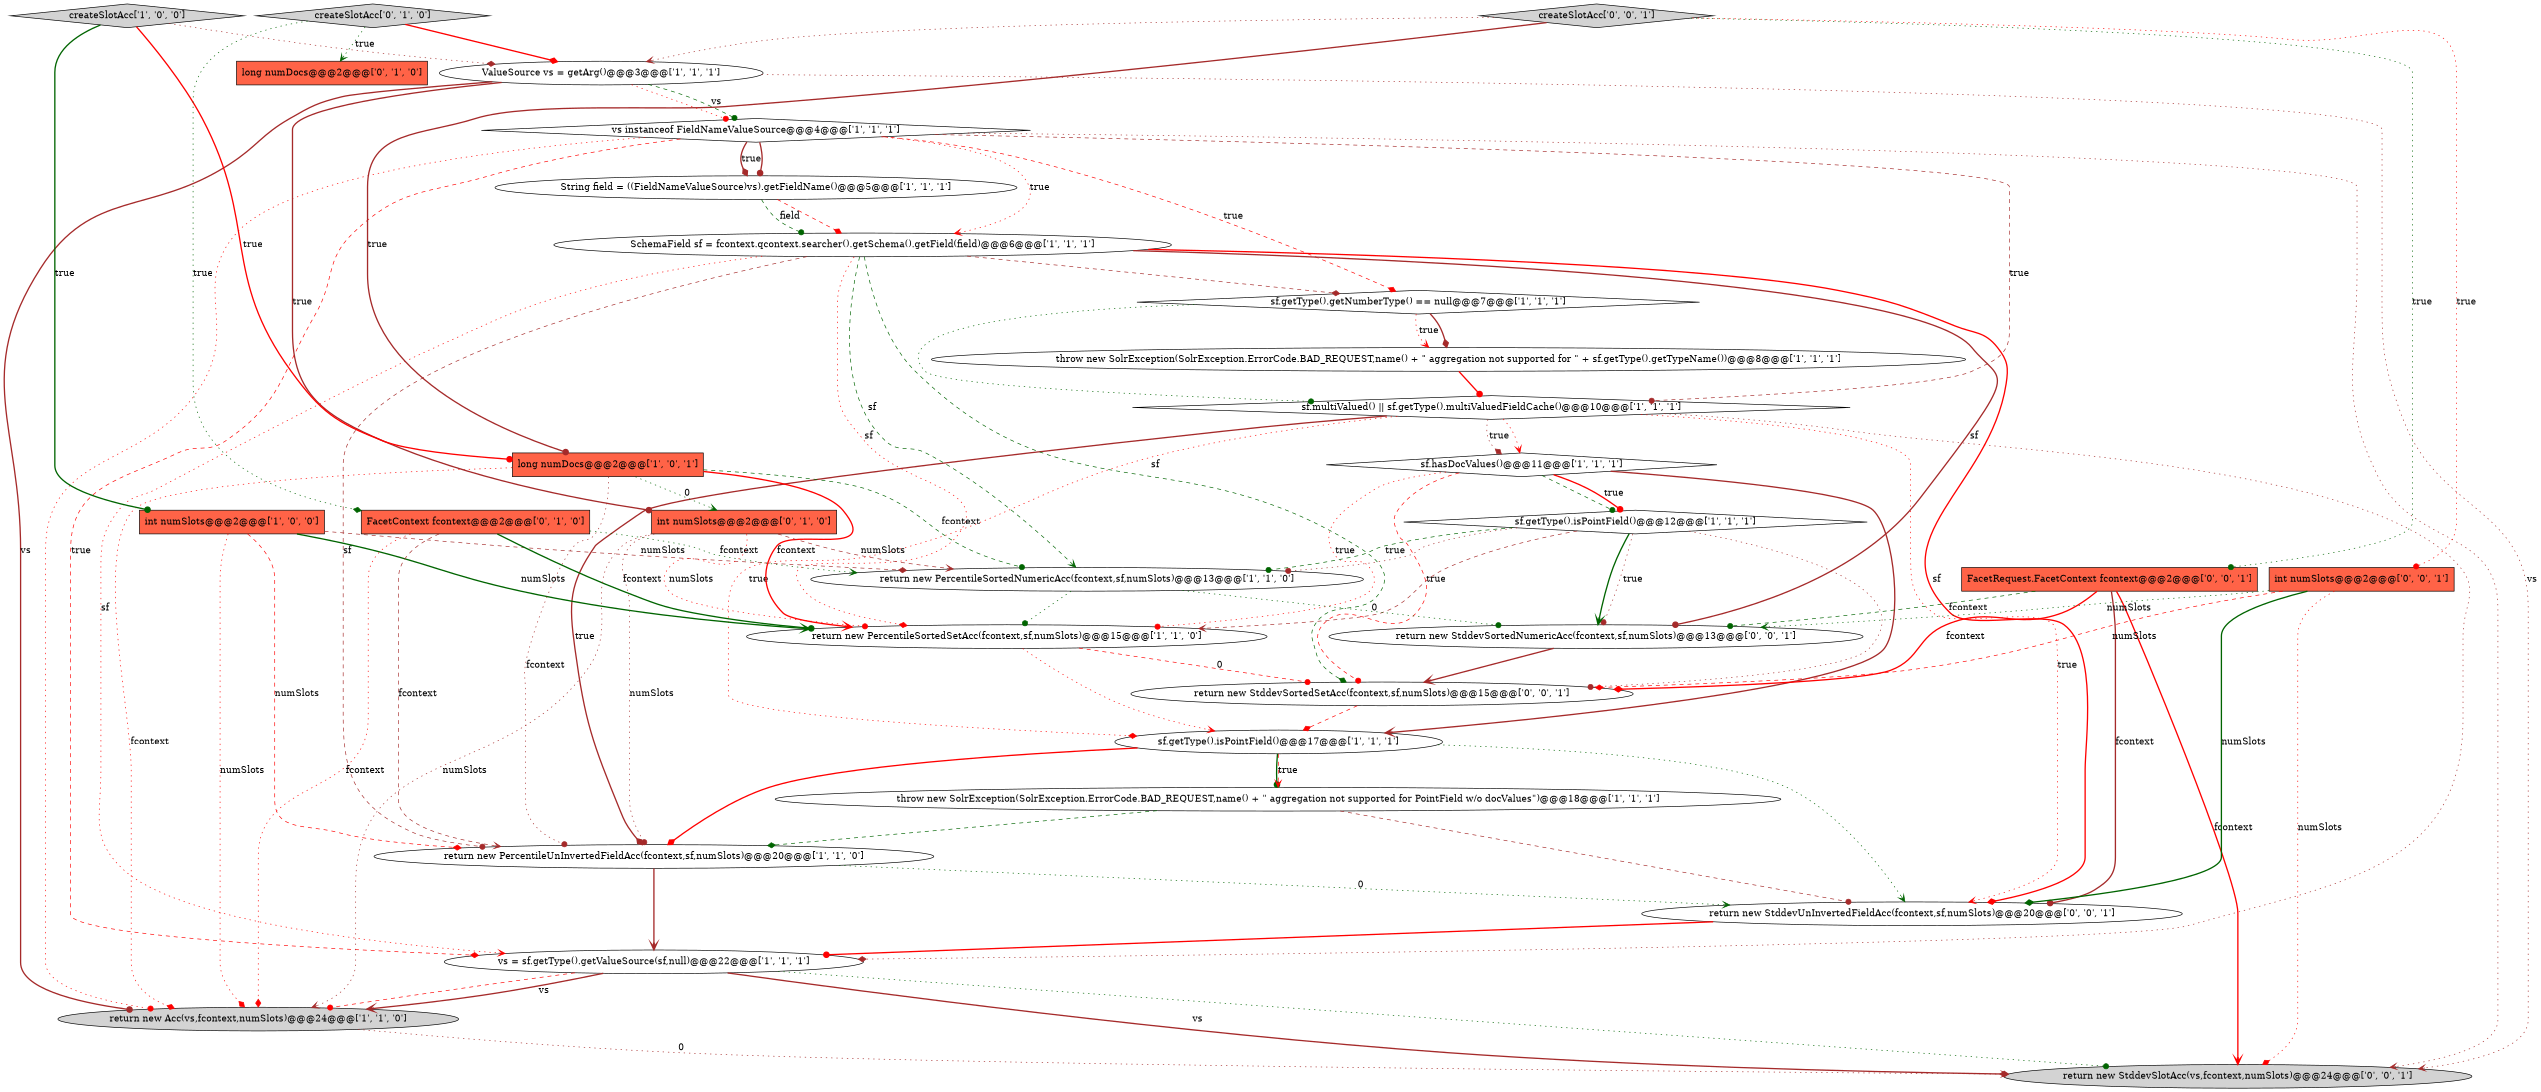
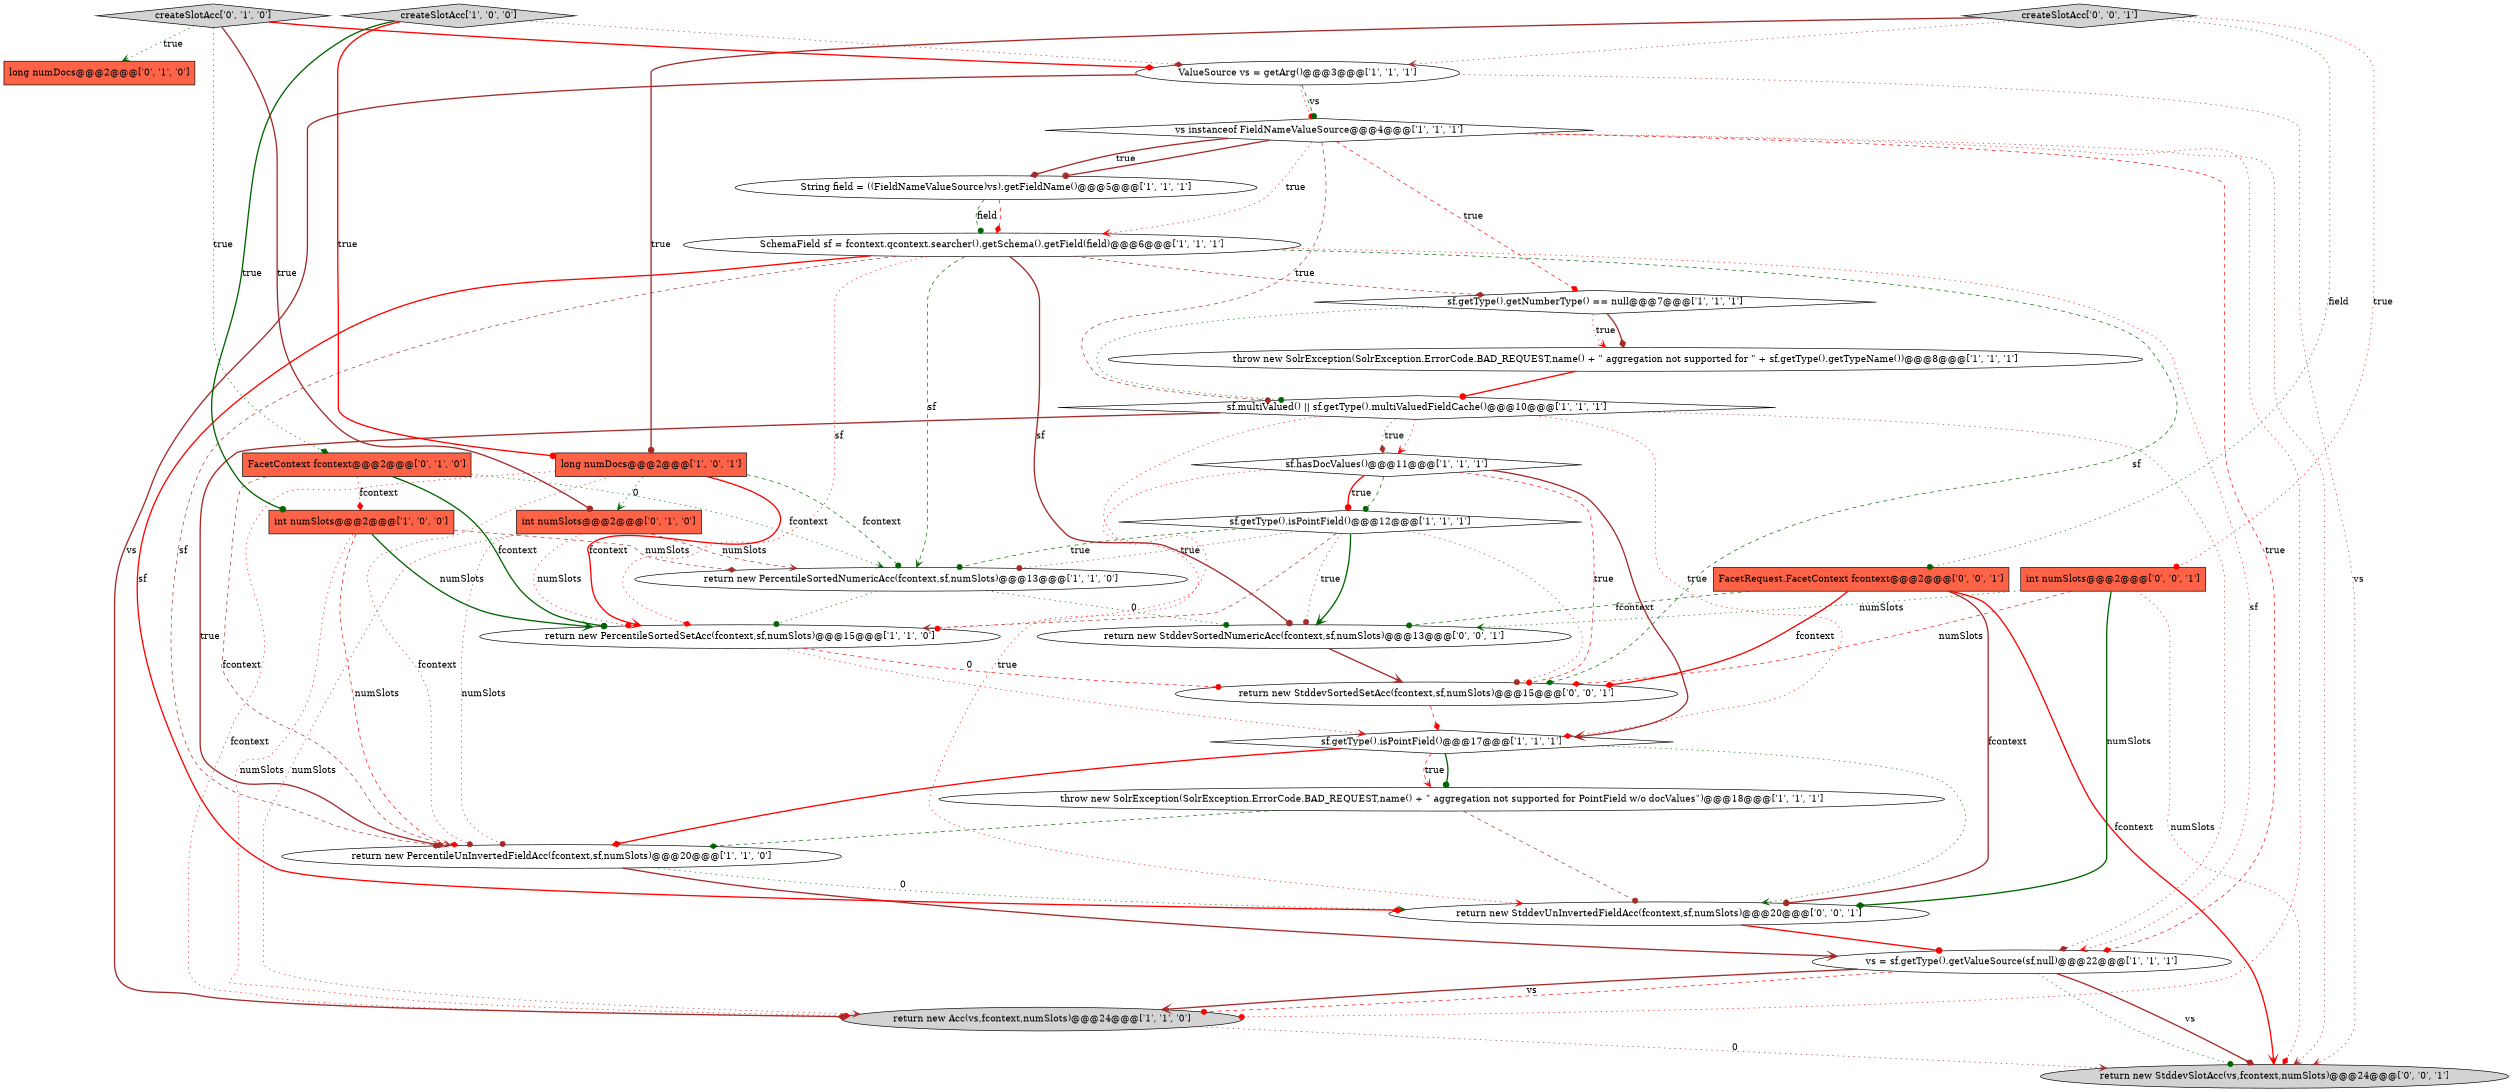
edge "createSlotAcc['0', '0', '1']" -> "FacetRequest.FacetContext fcontext@@@2@@@['0', '0', '1']": label "true" -> "field"
edge "ValueSource vs = getArg()@@@3@@@['1', '1', '1']" -> "int numSlots@@@2@@@['0', '1', '0']": now "createSlotAcc['0', '1', '0']" -> "int numSlots@@@2@@@['0', '1', '0']"
node "sf.getType().isPointField()@@@17@@@['1', '1', '1']": shape ellipse -> diamond
edge "FacetContext fcontext@@@2@@@['0', '1', '0']" -> "return new Acc(vs,fcontext,numSlots)@@@24@@@['1', '1', '0']": now "FacetContext fcontext@@@2@@@['0', '1', '0']" -> "int numSlots@@@2@@@['1', '0', '0']"
